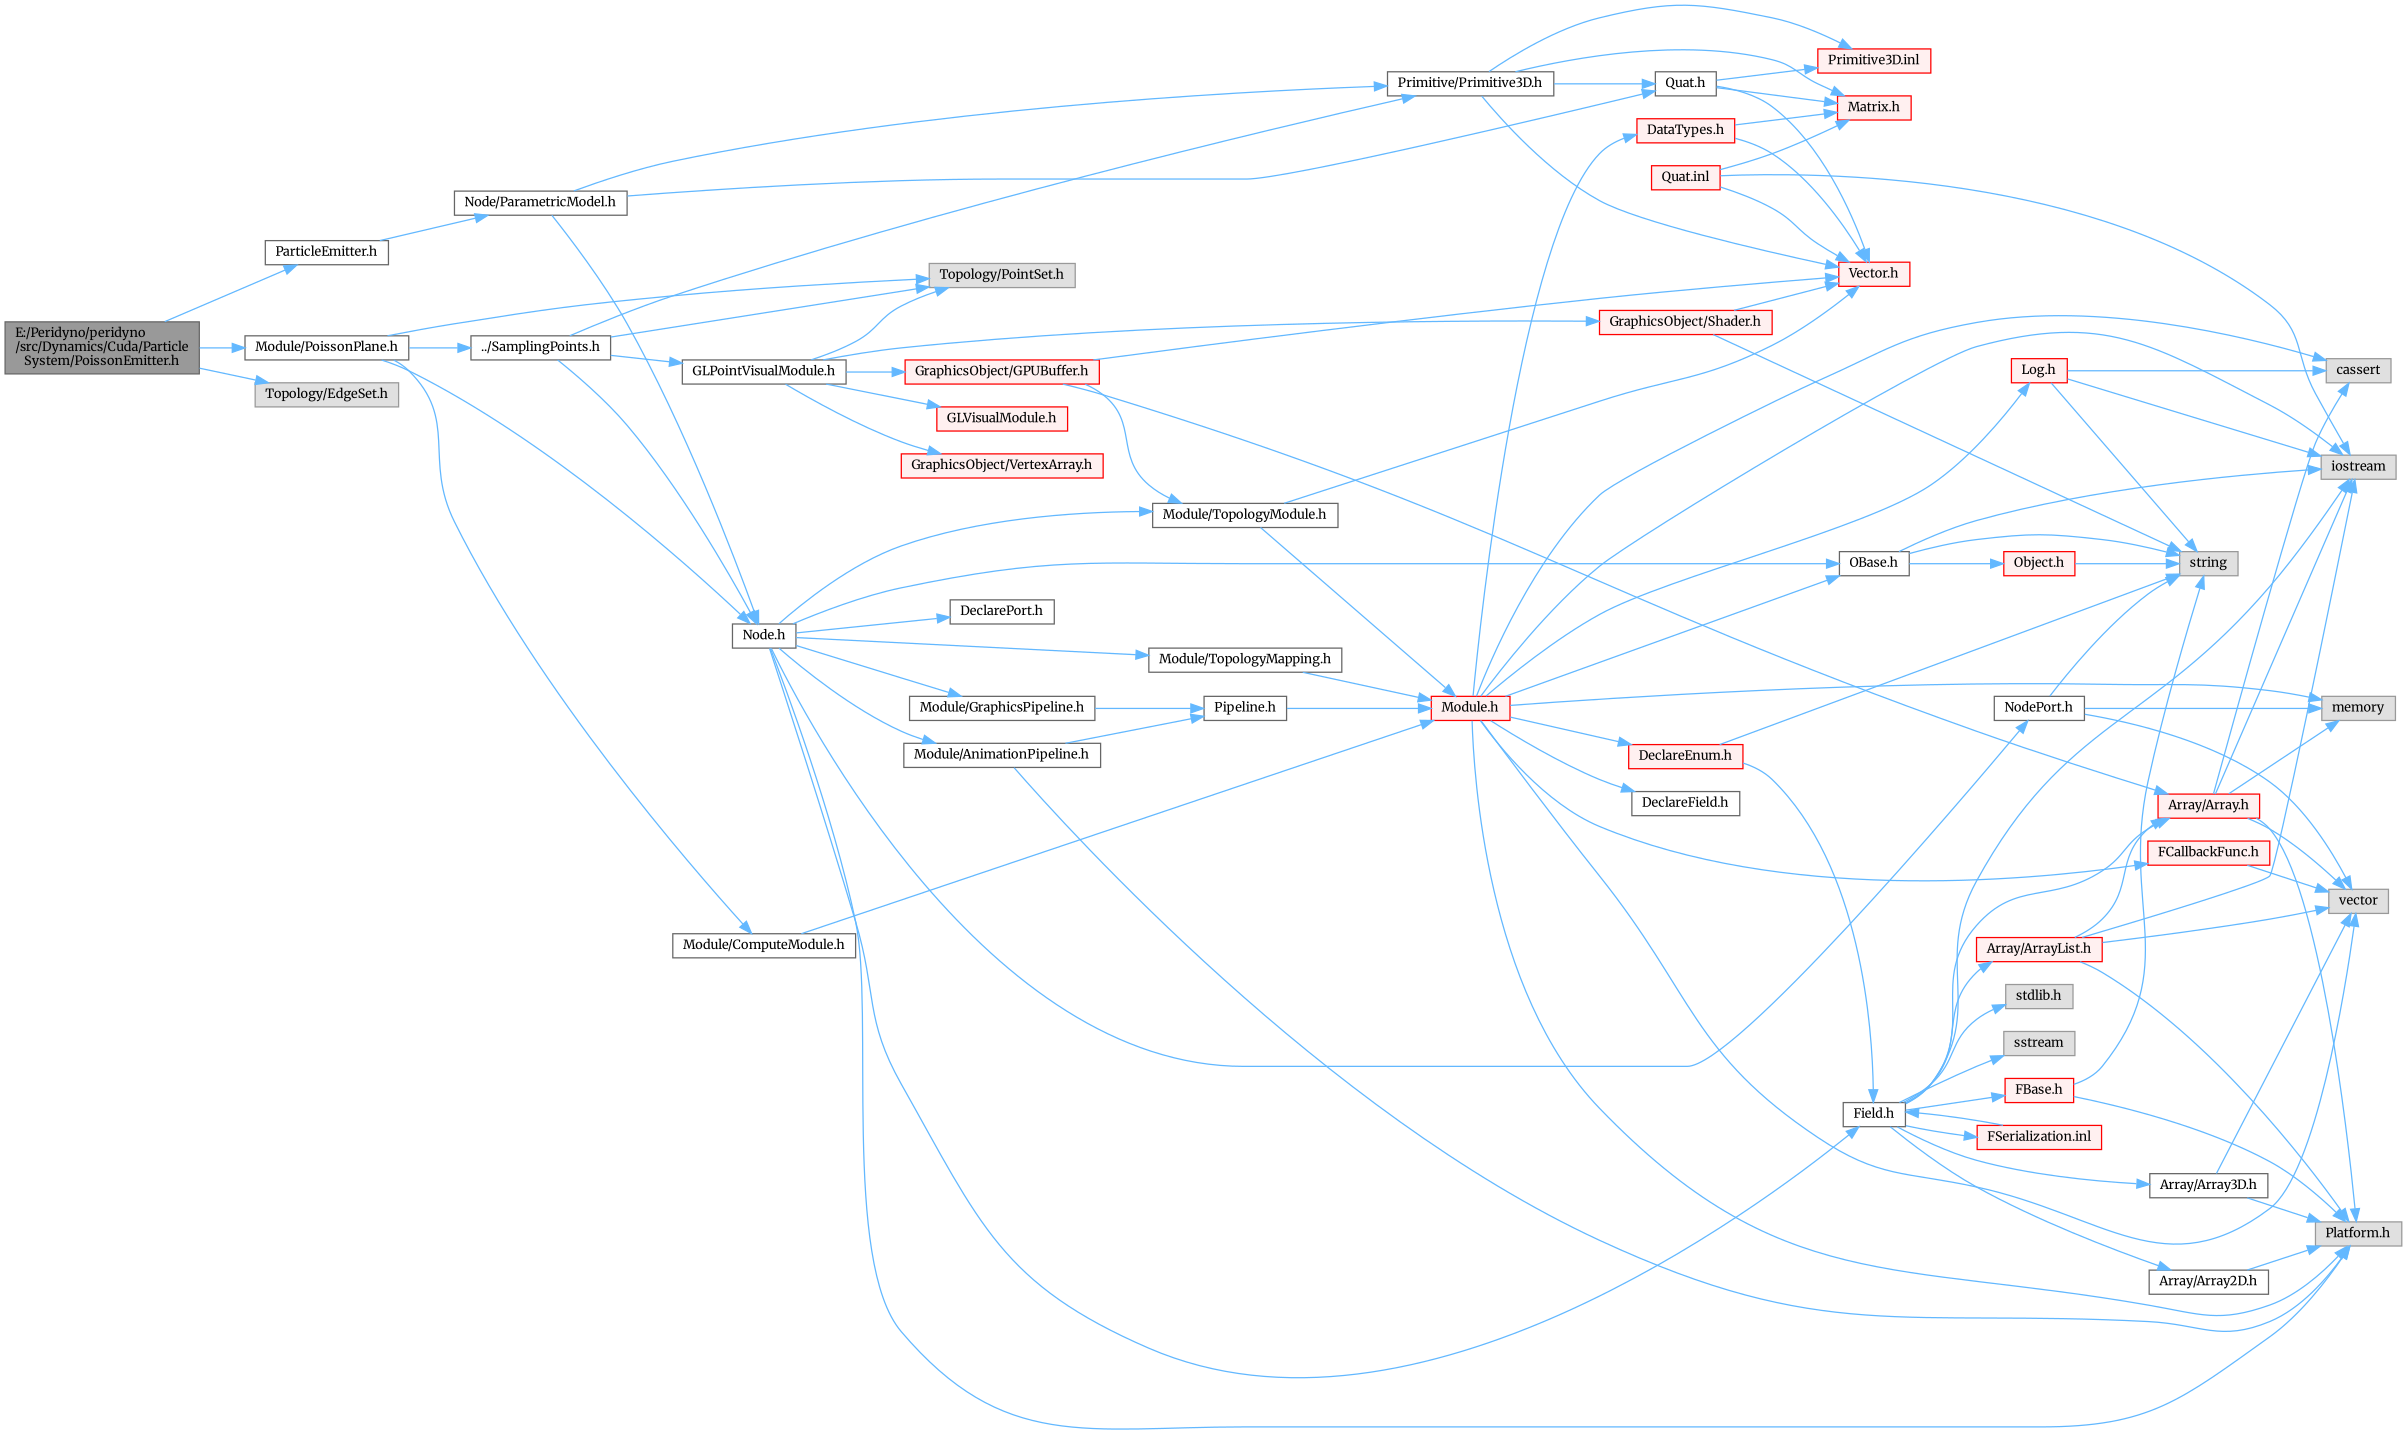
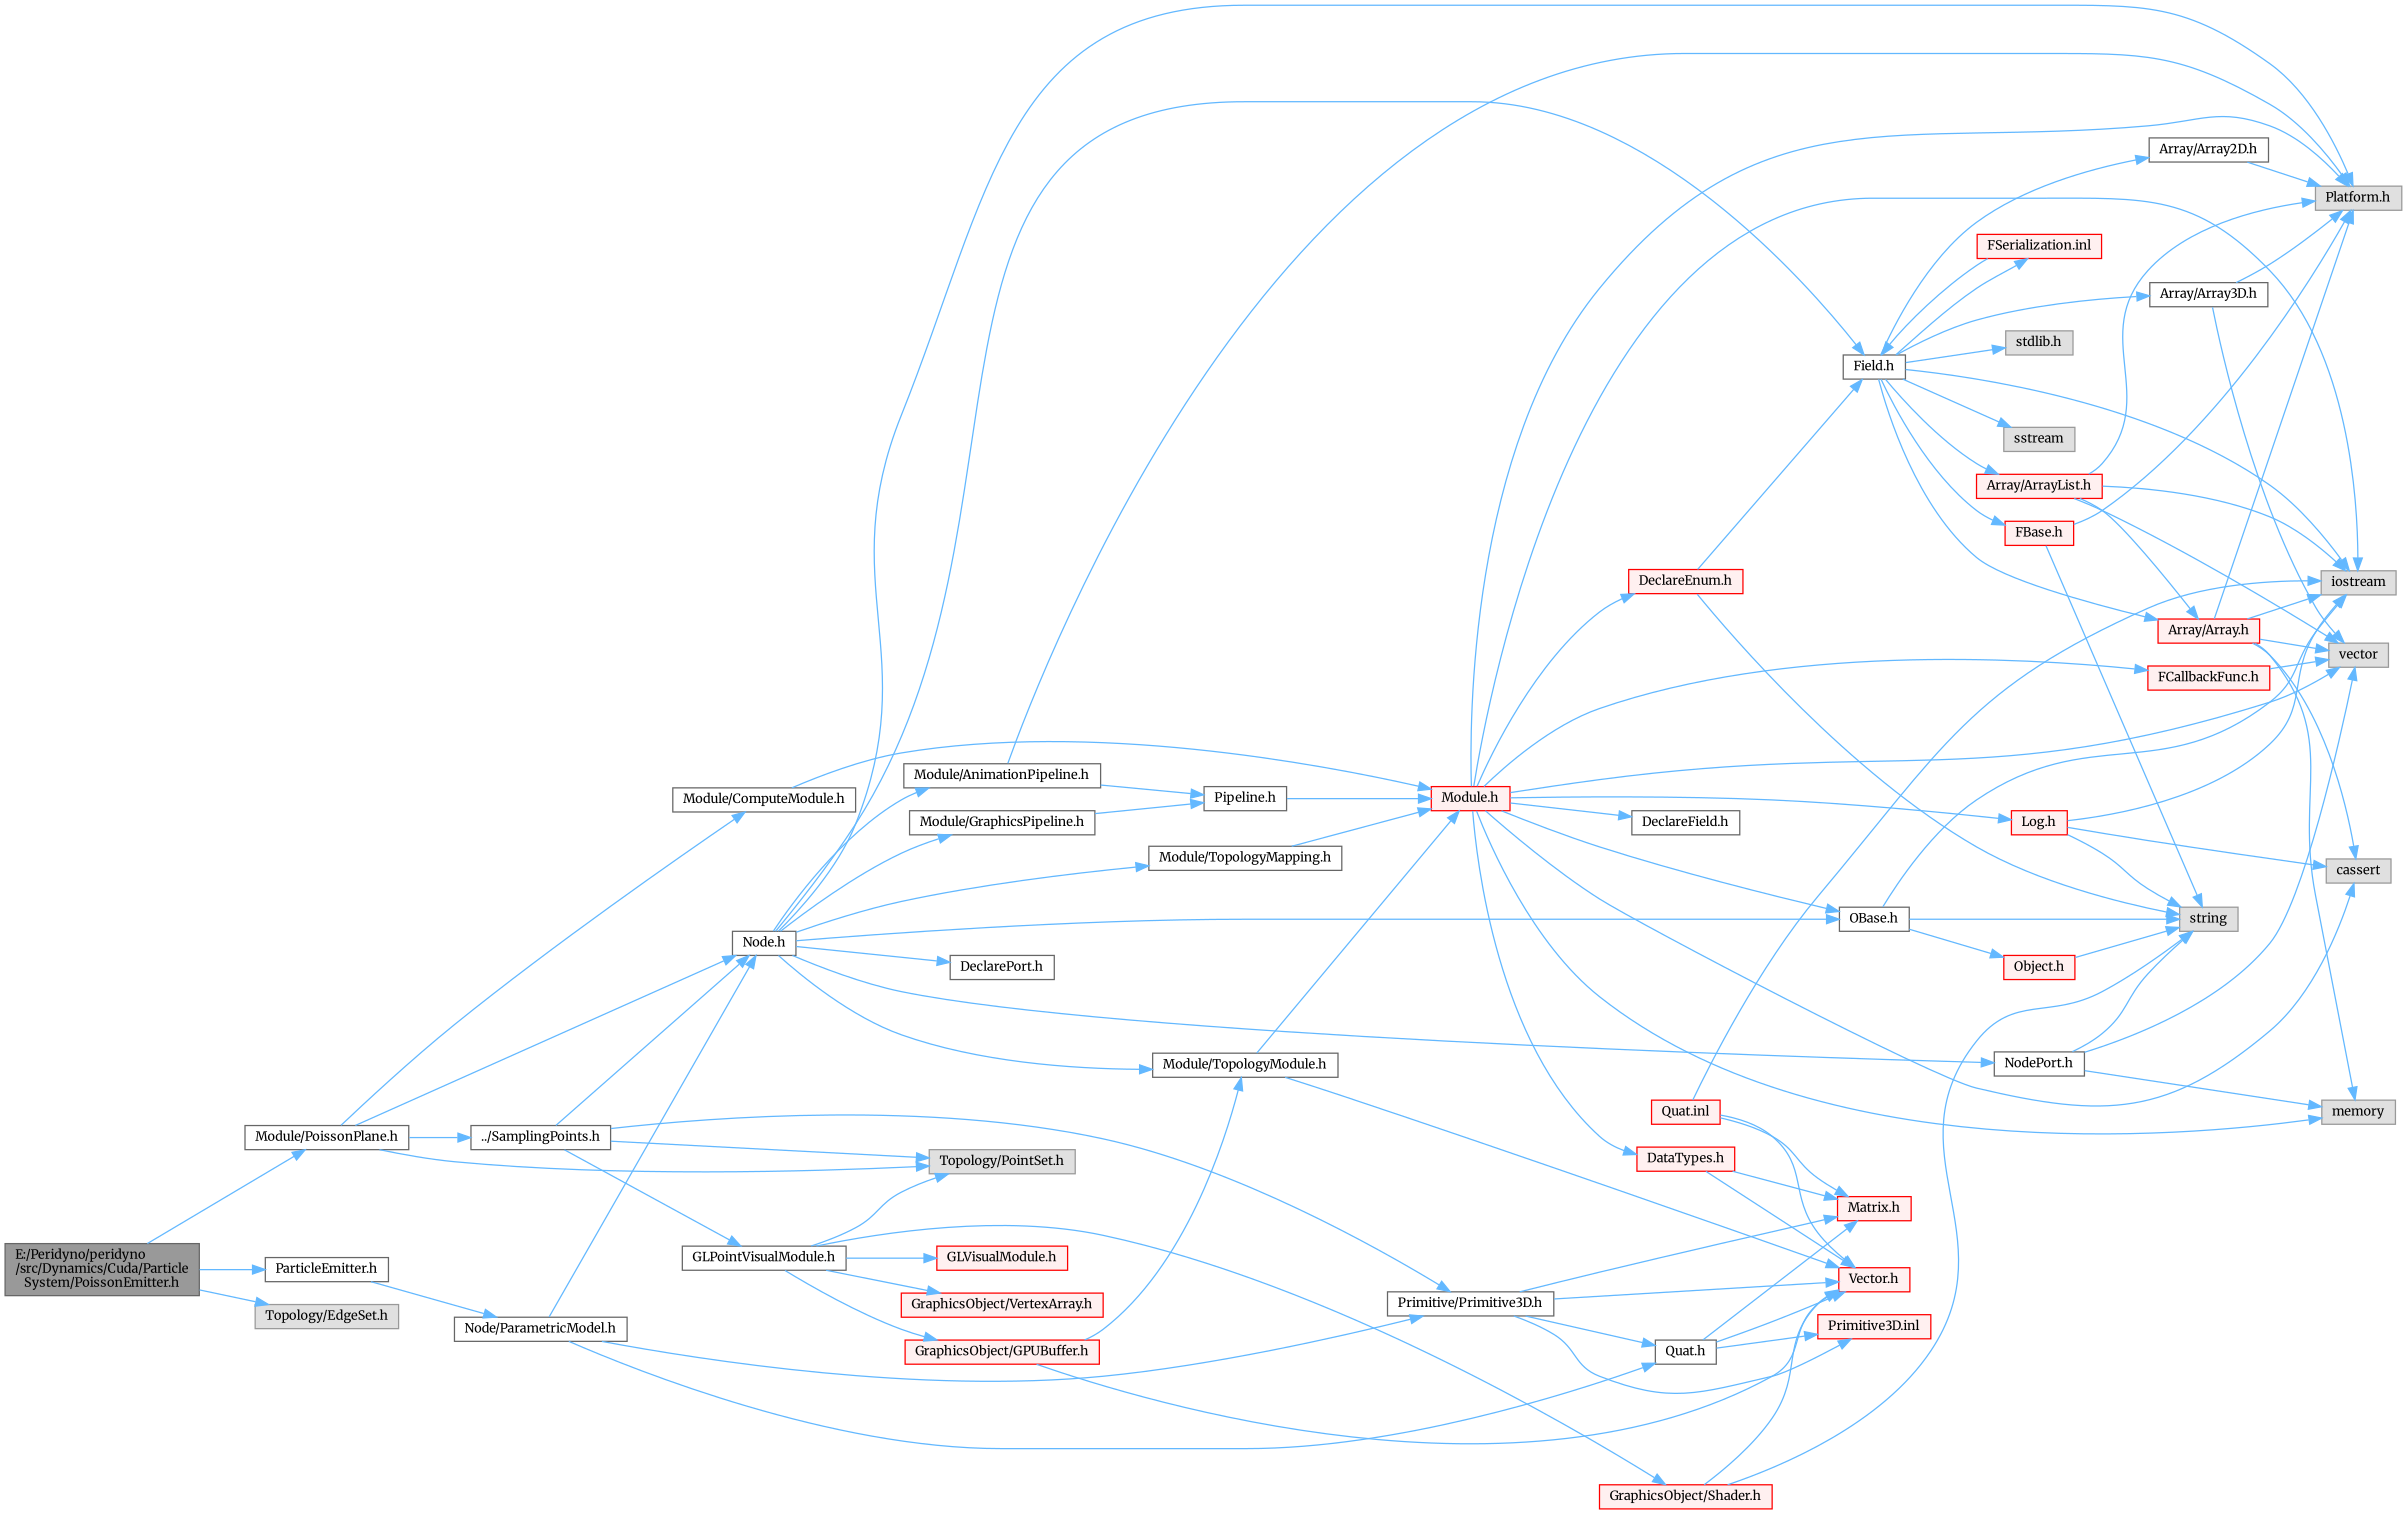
edge "GraphicsObject/GPUBuffer.h" -> "Array/Array.h": removed
